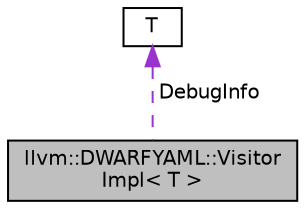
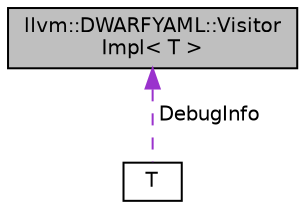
edge "llvm::DWARFYAML::Visitor Impl< T >" -> "T": reversed
